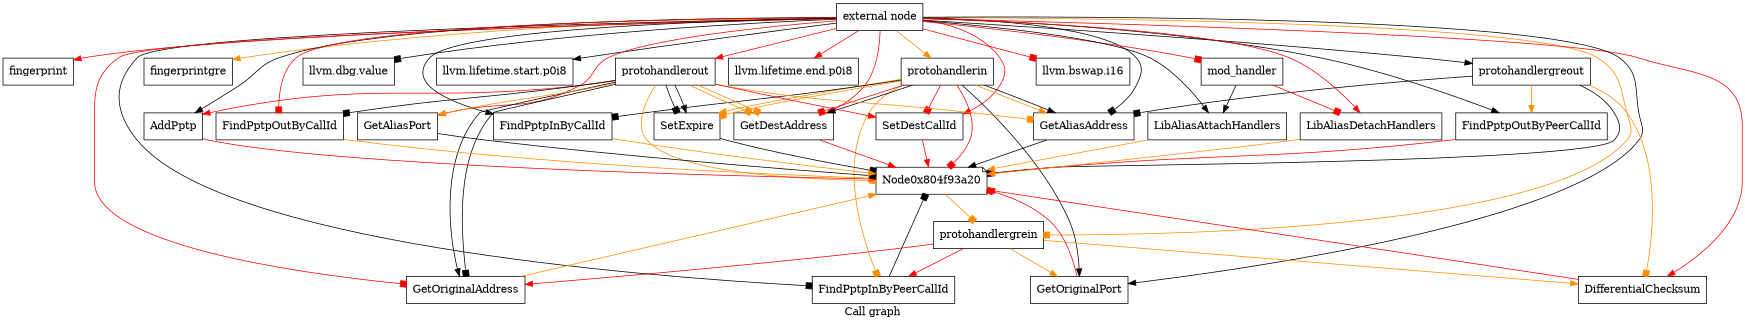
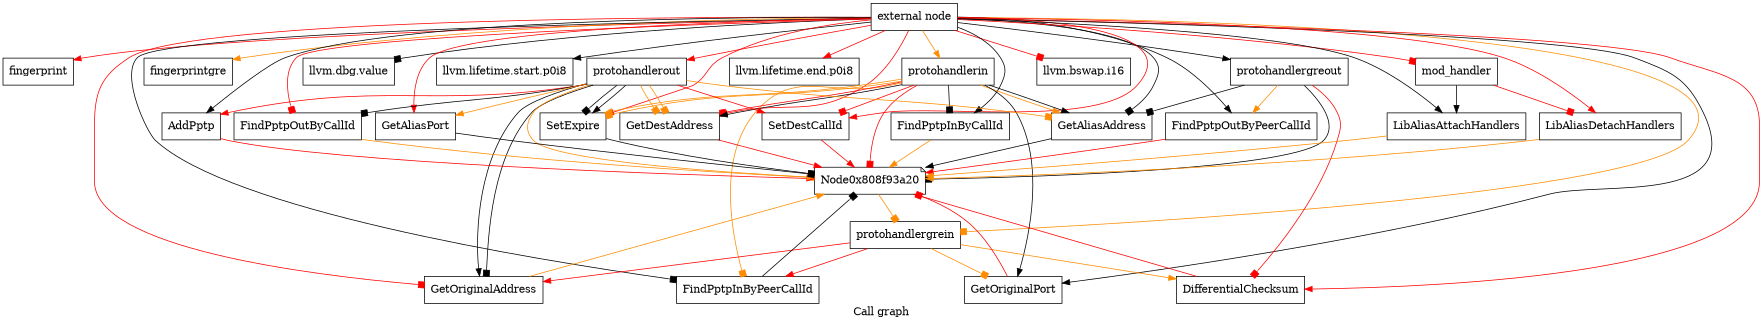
edge "external node" -> "SetExpire": added
edge "protohandlergreout" -> "DifferentialChecksum": color darkorange -> red
node "Node0x804f93a20": label "Node0x804f93a20" -> "Node0x808f93a20"
edge "protohandlergrein" -> "GetOriginalPort": arrowhead normal -> box
